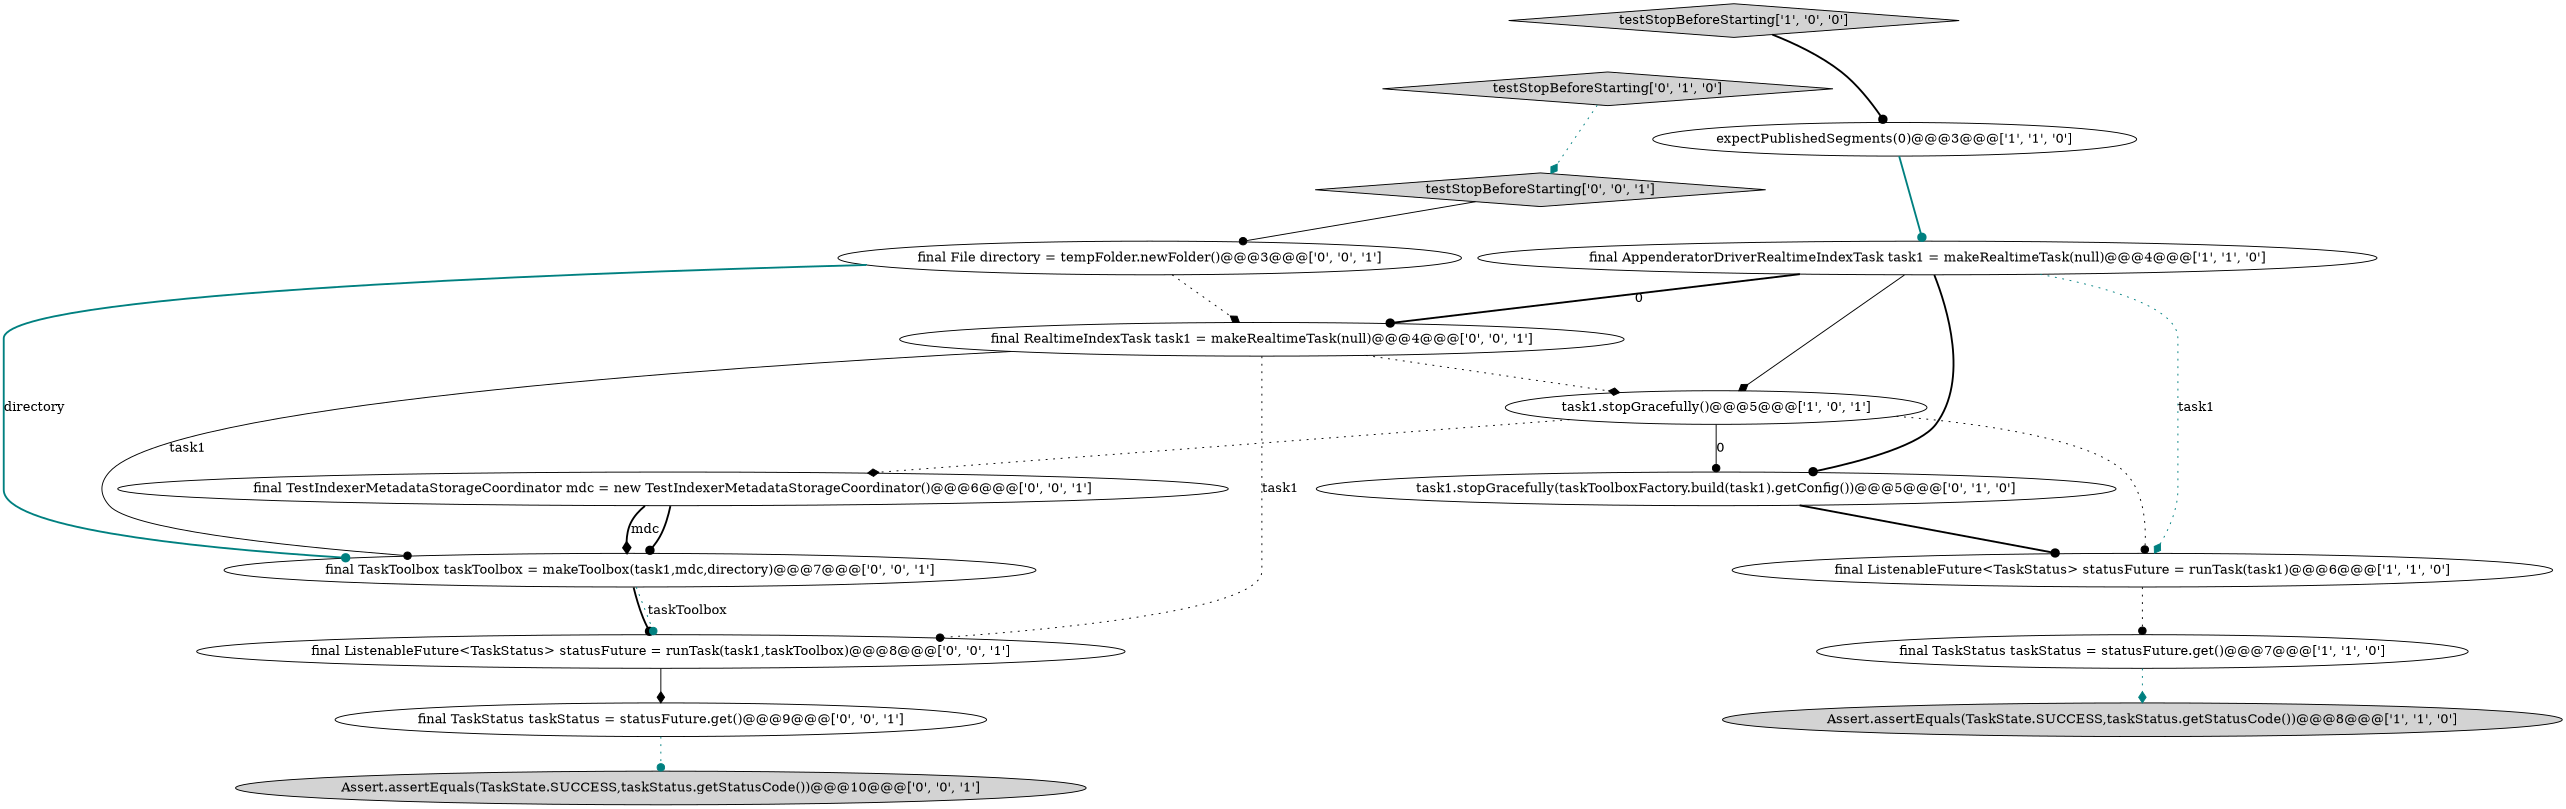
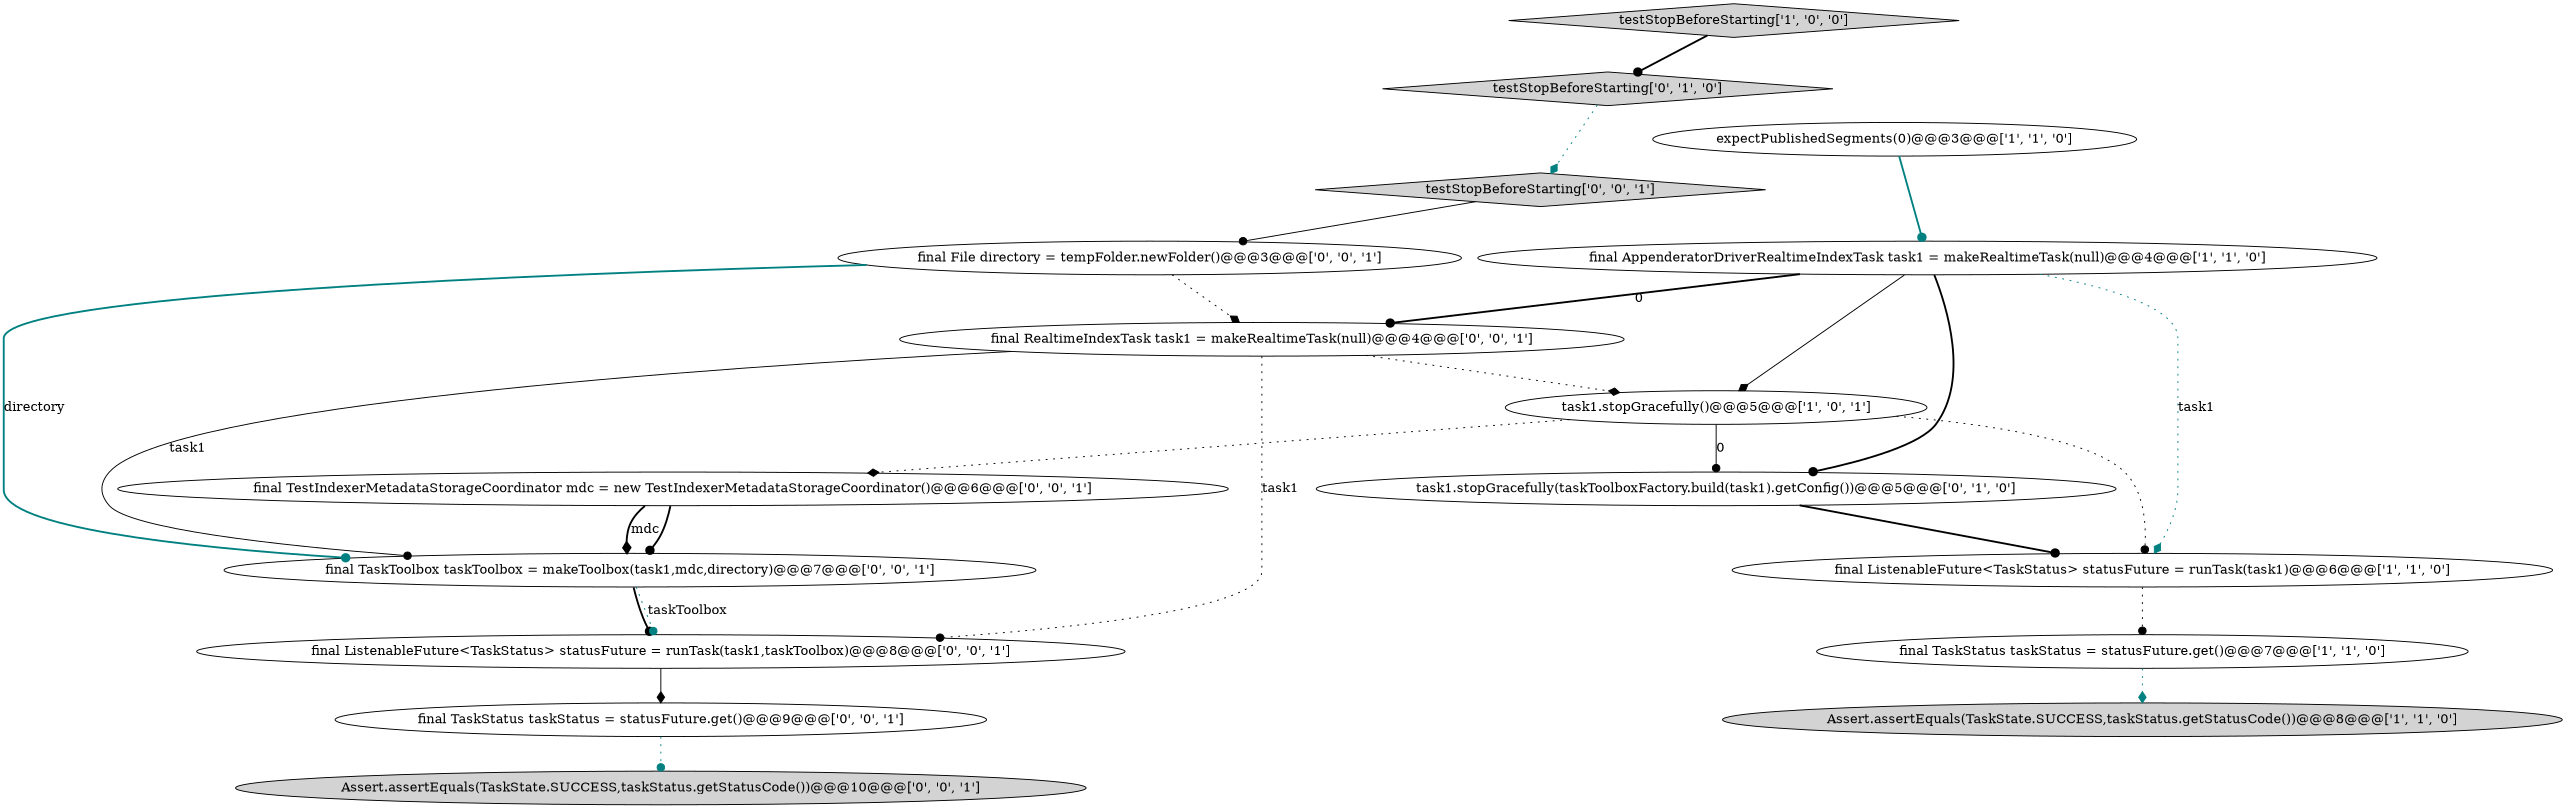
edge "testStopBeforeStarting['1', '0', '0']" -> "expectPublishedSegments(0)@@@3@@@['1', '1', '0']": now "testStopBeforeStarting['1', '0', '0']" -> "testStopBeforeStarting['0', '1', '0']"
